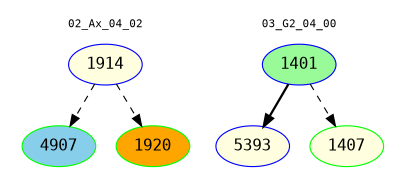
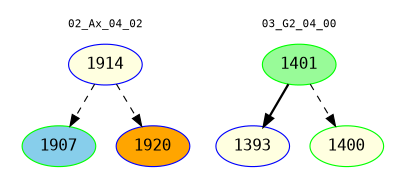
node "1401": color blue -> green
node "4907": label "4907" -> "1907"
node "1920": color green -> blue
node "5393": label "5393" -> "1393"
node "1407": label "1407" -> "1400"
